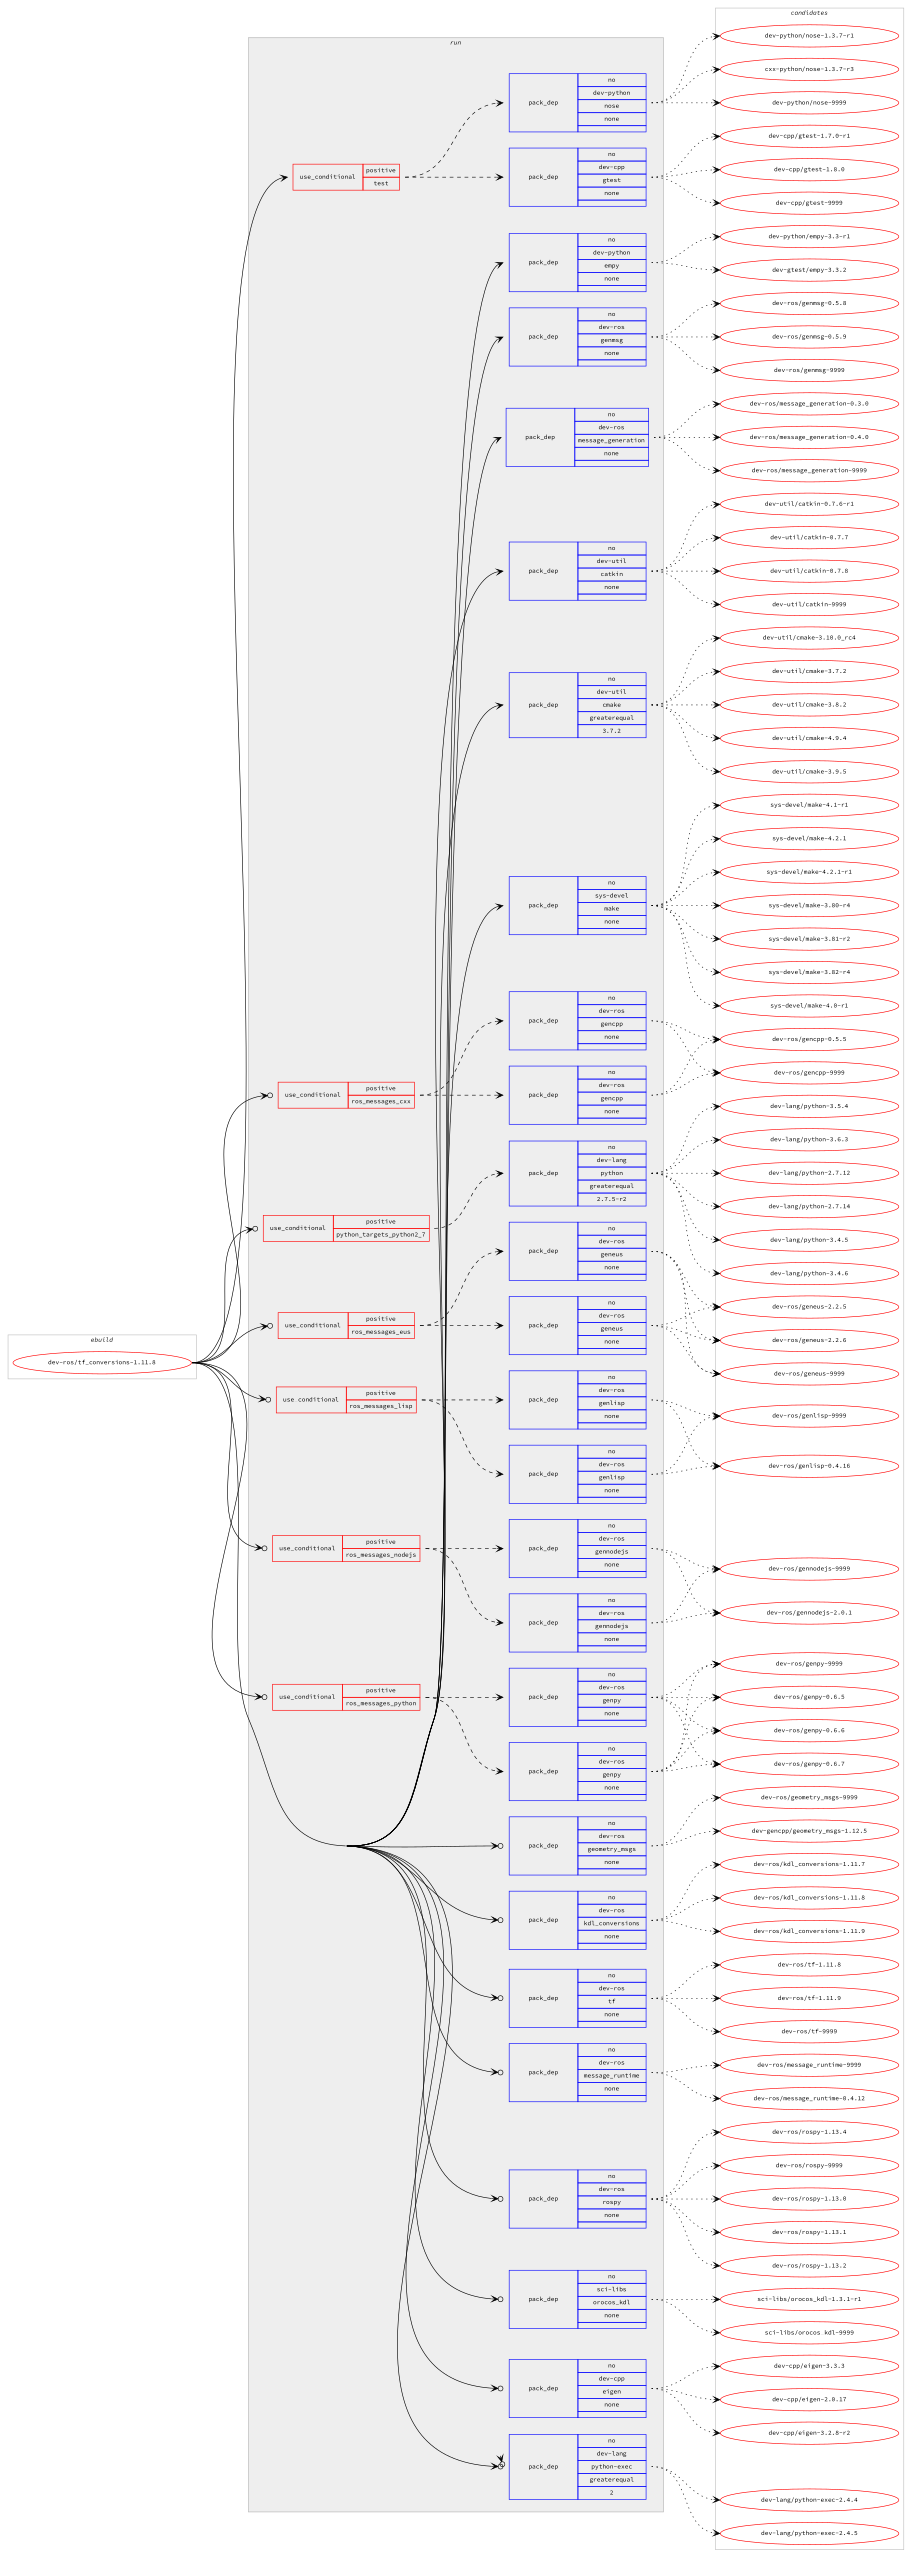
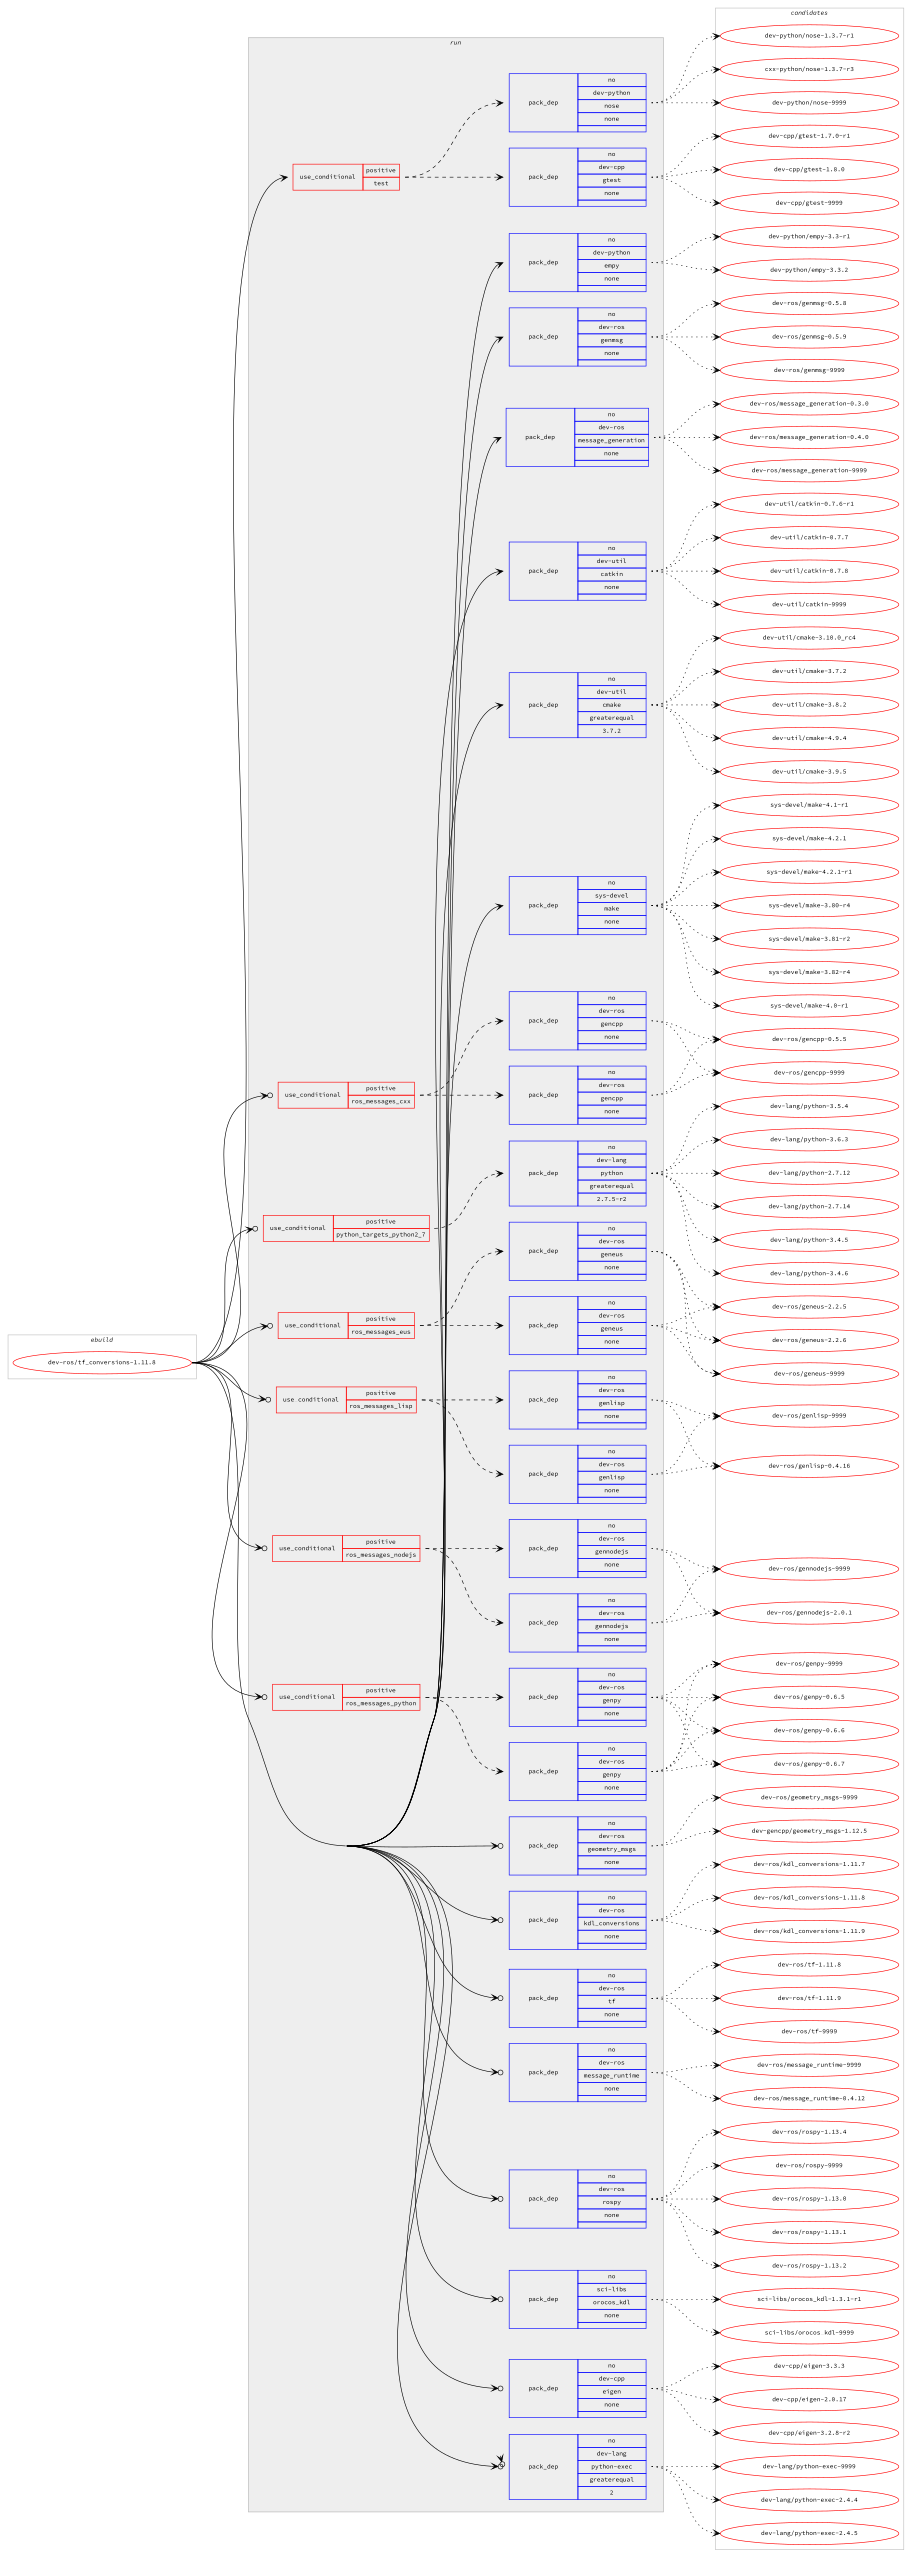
node "dev-gtest/empy-3.3.2": label "dev-gtest/empy-3.3.2" -> "dev-python/empy-3.3.2"
node "dev-lang/python-exec-9999": added
